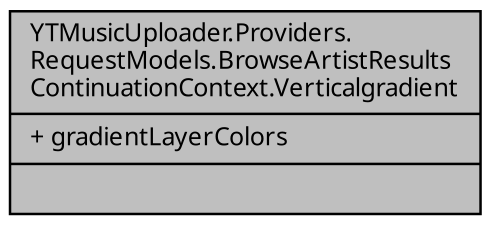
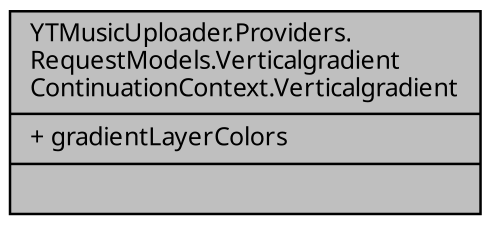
node "YTMusicUploader.Providers.": text "RequestModels.BrowseArtistResults" -> "RequestModels.Verticalgradient"
